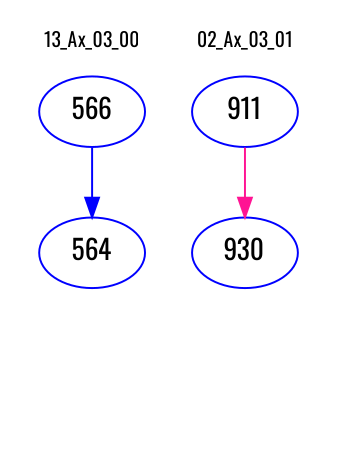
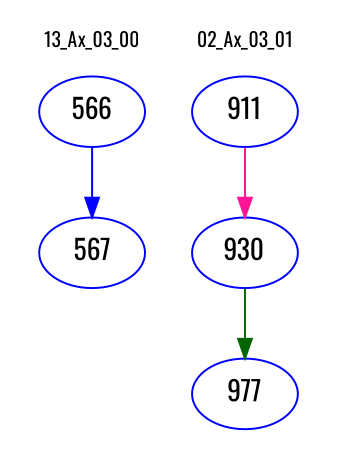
node "564": label "564" -> "567"
node "977": added
